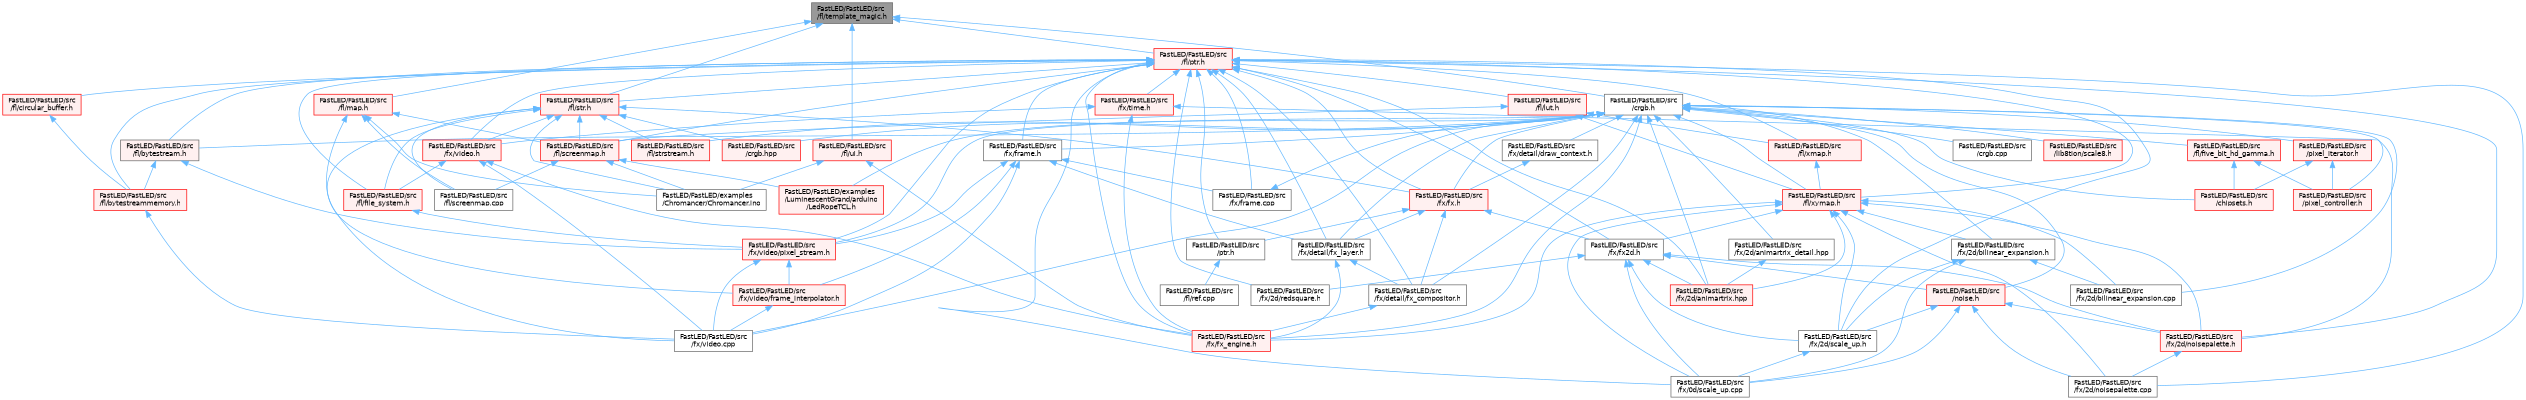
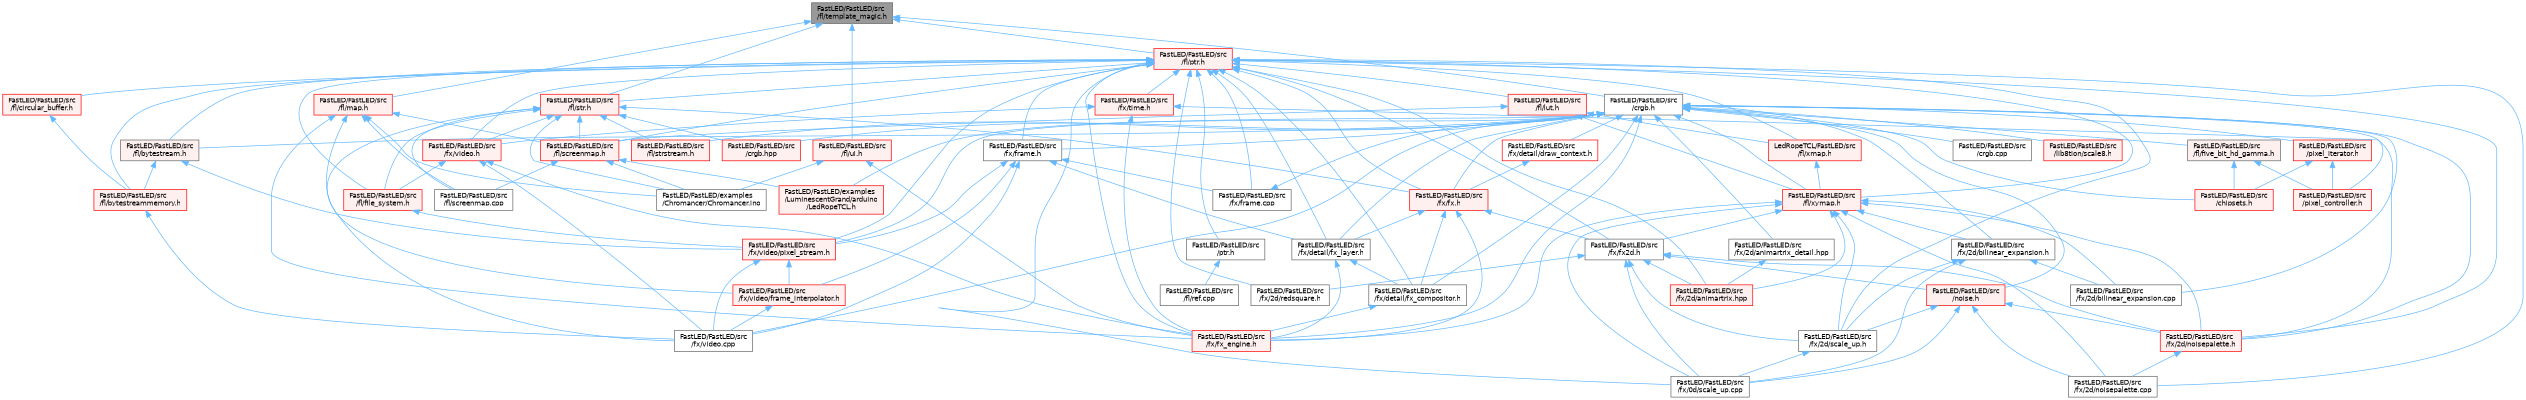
node "FastLED/FastLED/src /fx/detail/draw_context.h": color grey40 -> red
node "FastLED/FastLED/src /fl/xmap.h": label "FastLED/FastLED/src /fl/xmap.h" -> "LedRopeTCL/FastLED/src /fl/xmap.h"
node "FastLED/FastLED/src /fl/five_bit_hd_gamma.h": color red -> grey40
edge "FastLED/FastLED/src /fx/2d/animartrix.hpp" -> "FastLED/FastLED/src /crgb.h": now "FastLED/FastLED/src /fx/2d/noisepalette.h" -> "FastLED/FastLED/src /crgb.h"
edge "FastLED/FastLED/src /ptr.h" -> "FastLED/FastLED/src /fx/fx.h": now "FastLED/FastLED/src /fx/fx_engine.h" -> "FastLED/FastLED/src /fx/fx.h"
edge "FastLED/FastLED/src /fx/fx_engine.h" -> "FastLED/FastLED/src /fl/map.h": added
